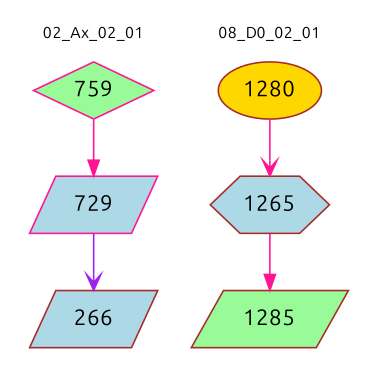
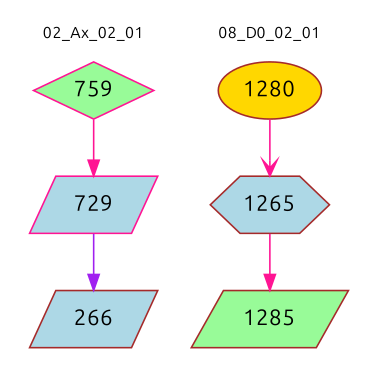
edge "729" -> "266": arrowhead vee -> normal
